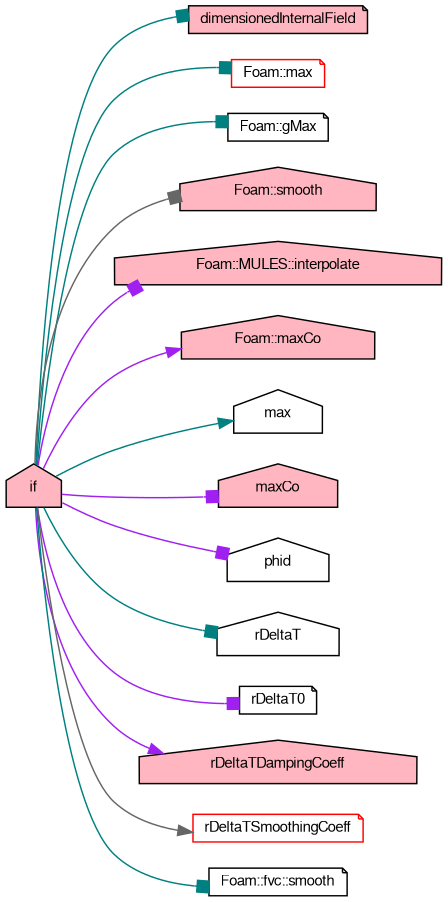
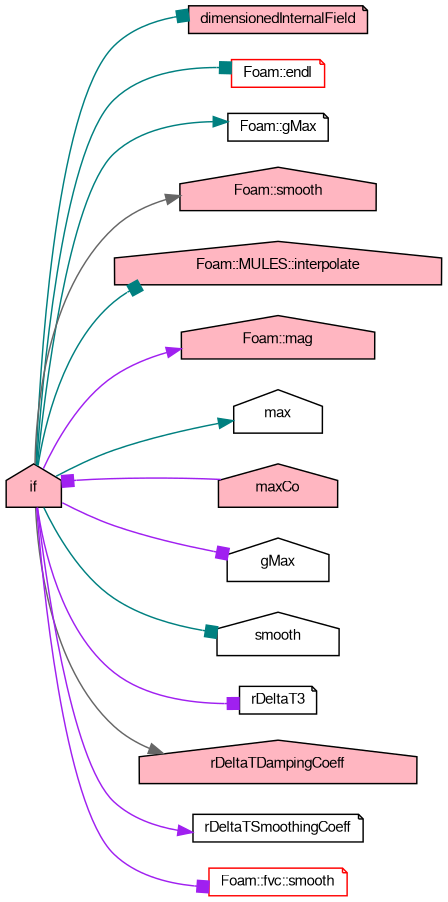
node "Foam::max": label "Foam::max" -> "Foam::endl"
edge "if" -> "Foam::gMax": arrowhead box -> normal
edge "if" -> "Foam::smooth": arrowhead box -> normal
node "Foam::maxCo": label "Foam::maxCo" -> "Foam::mag"
edge "if" -> "Foam::MULES::interpolate": color purple -> teal
edge "if" -> "maxCo": reversed
node "phid": label "phid" -> "gMax"
node "rDeltaT": label "rDeltaT" -> "smooth"
edge "if" -> "rDeltaTDampingCoeff": color purple -> gray40
edge "if" -> "rDeltaTSmoothingCoeff": color gray40 -> purple
node "rDeltaT0": label "rDeltaT0" -> "rDeltaT3"
edge "if" -> "Foam::fvc::smooth": color teal -> purple
node "rDeltaTSmoothingCoeff": color red -> black
node "Foam::fvc::smooth": color black -> red
